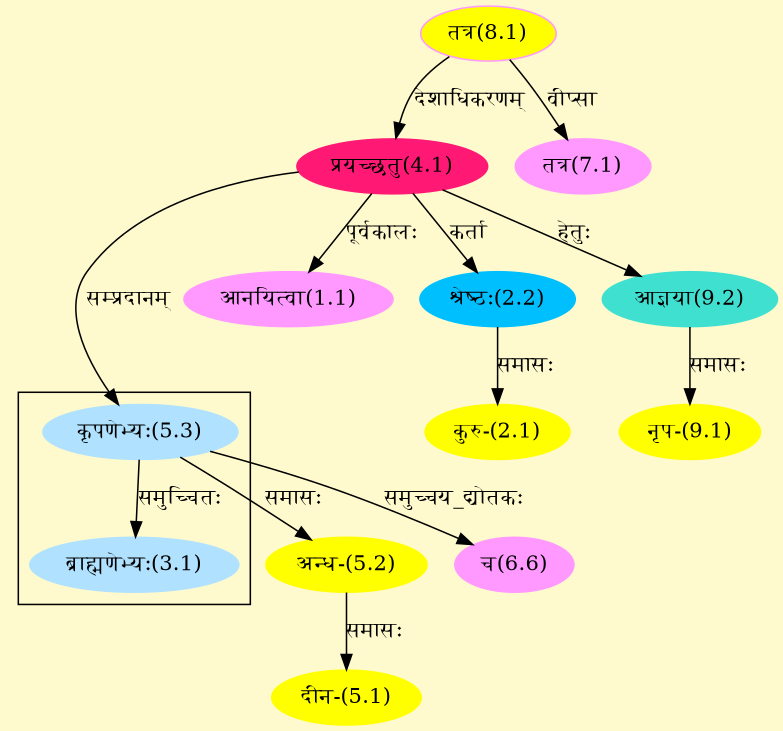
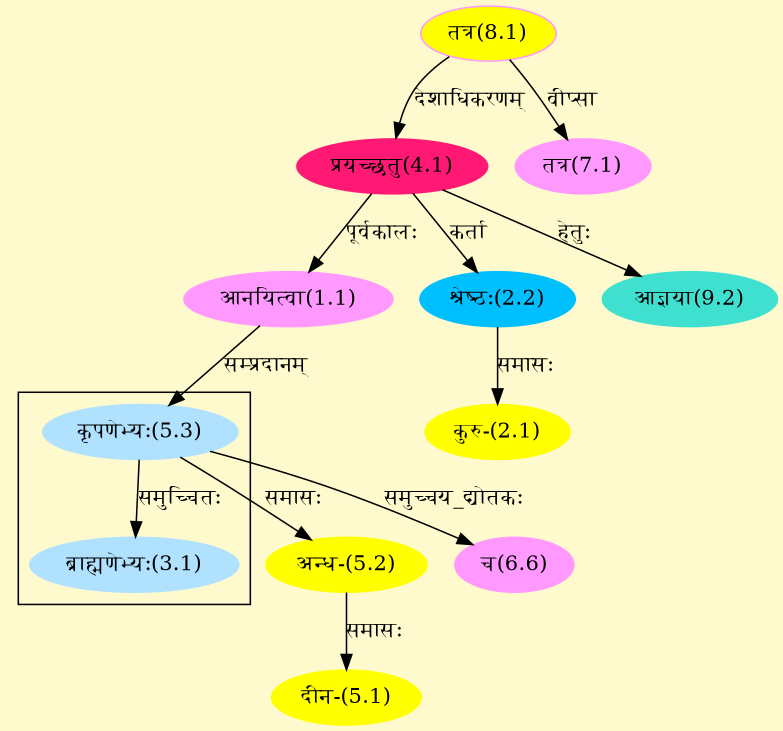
edge "प्रयच्छतु(4.1)" -> "कृपणेभ्यः(5.3)": now "आनयित्वा(1.1)" -> "कृपणेभ्यः(5.3)"
node "नृप-(9.1)": removed
